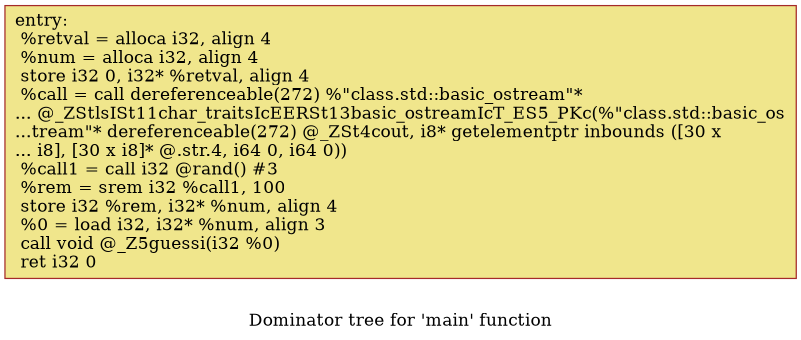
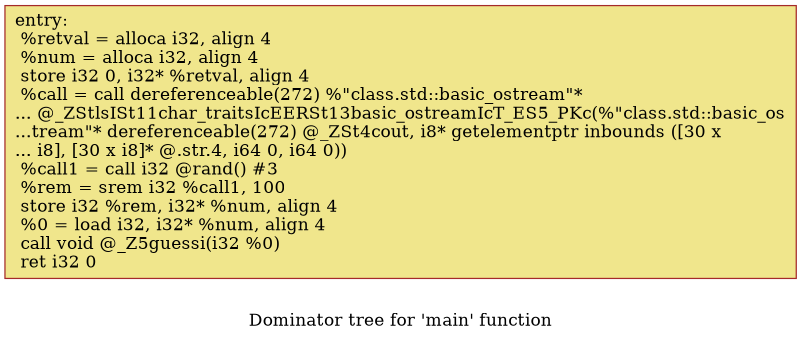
node "entry:": text "%0 = load i32, i32* %num, align 3" -> "%0 = load i32, i32* %num, align 4"
